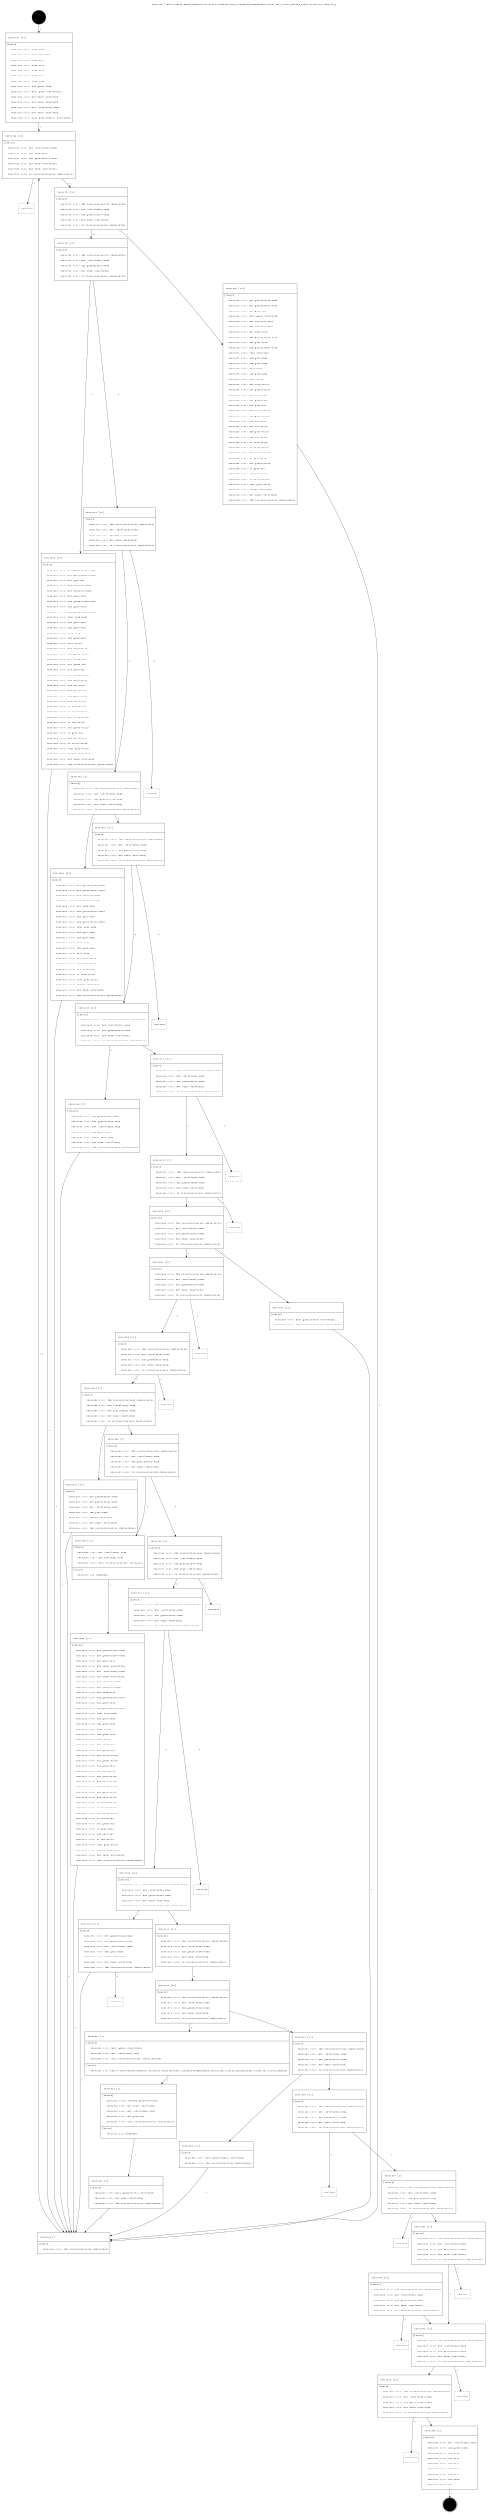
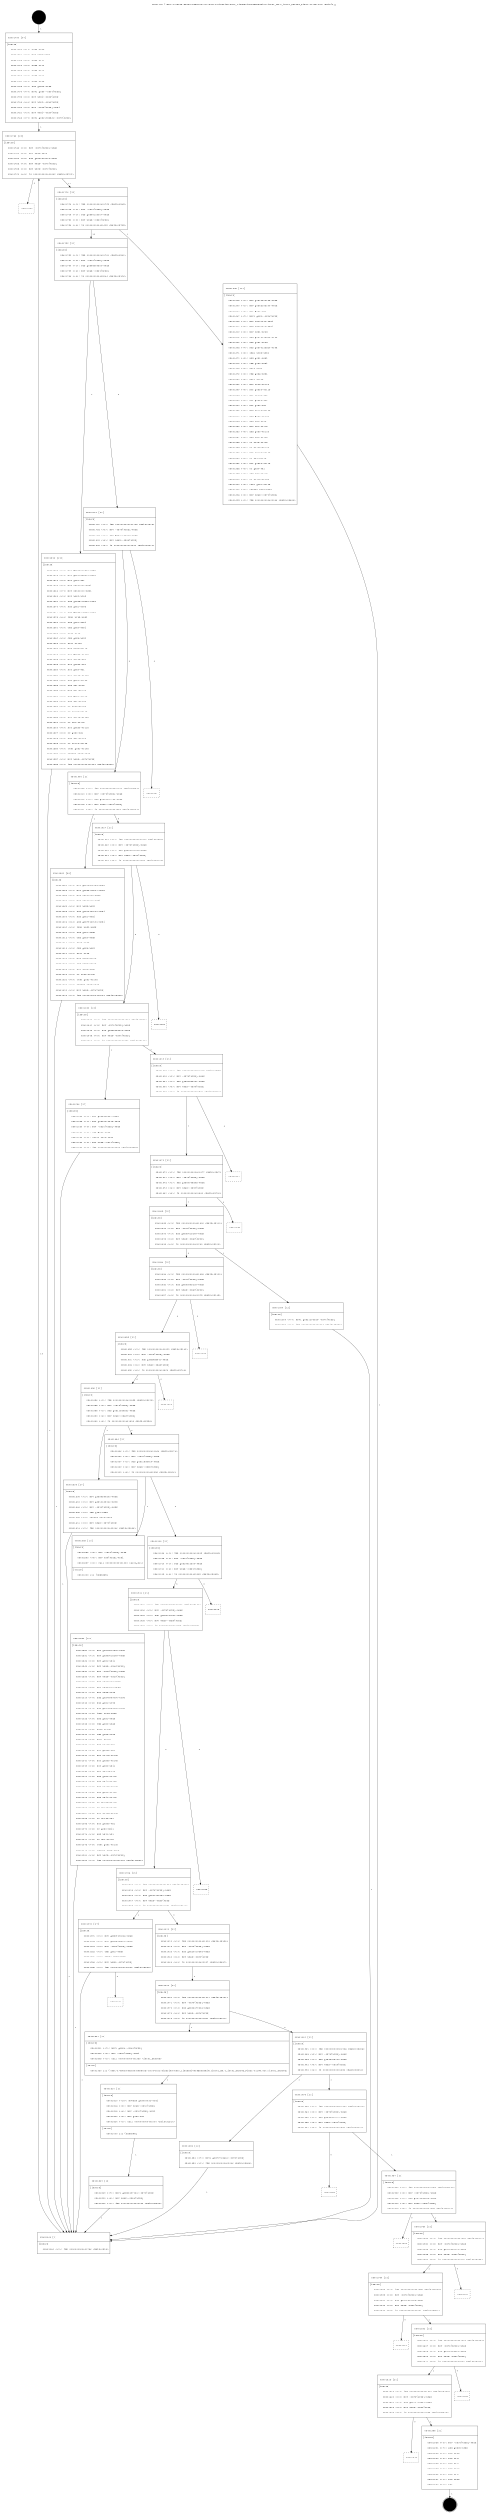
edge "0x401bdf [13]" -> "0x401bec [157]": removed, label "1"
edge "0x4019d0 [25]" -> "0x401a02 [25]": now "0x4019d0 [25]" -> "0x4019e9 [25]"
